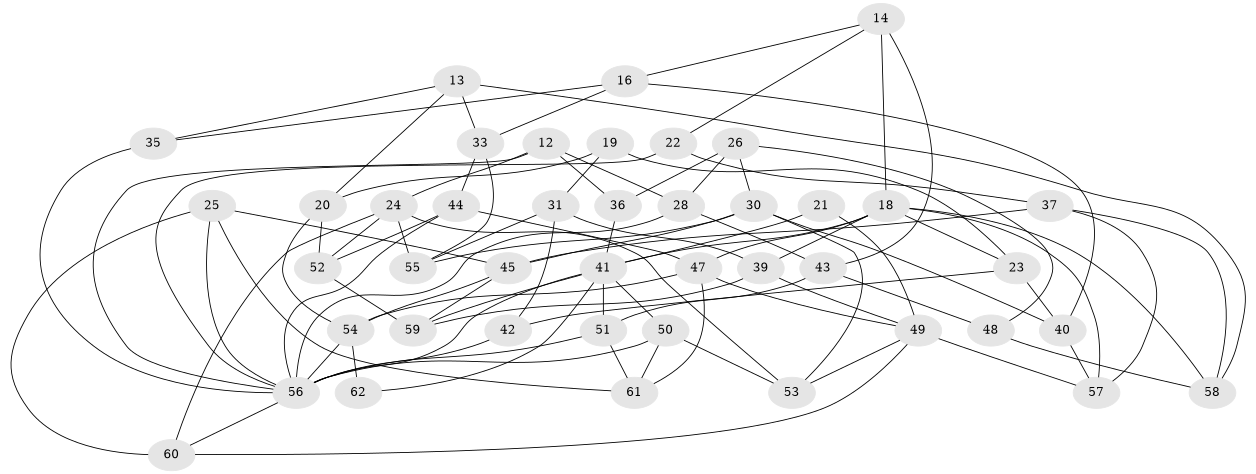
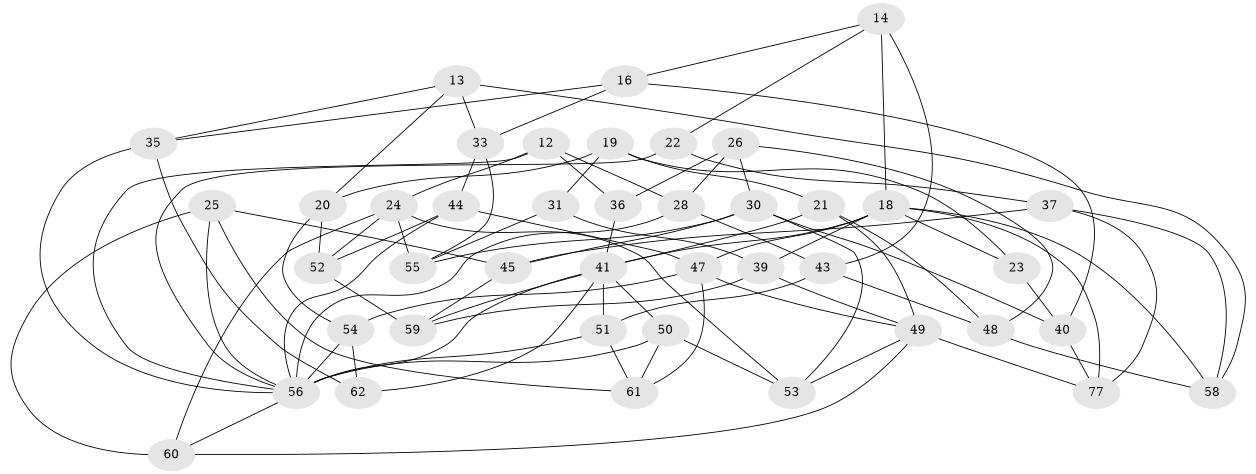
edge "19" -- "21": added
edge "21" -- "48": added
edge "35" -- "62": added
edge "45" -- "54": removed
node "42": removed
node "57": label "57" -> "77"
